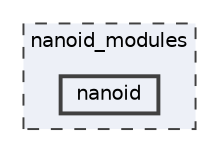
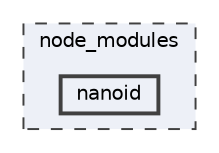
cluster "nanoid_modules": label "nanoid_modules" -> "node_modules"
